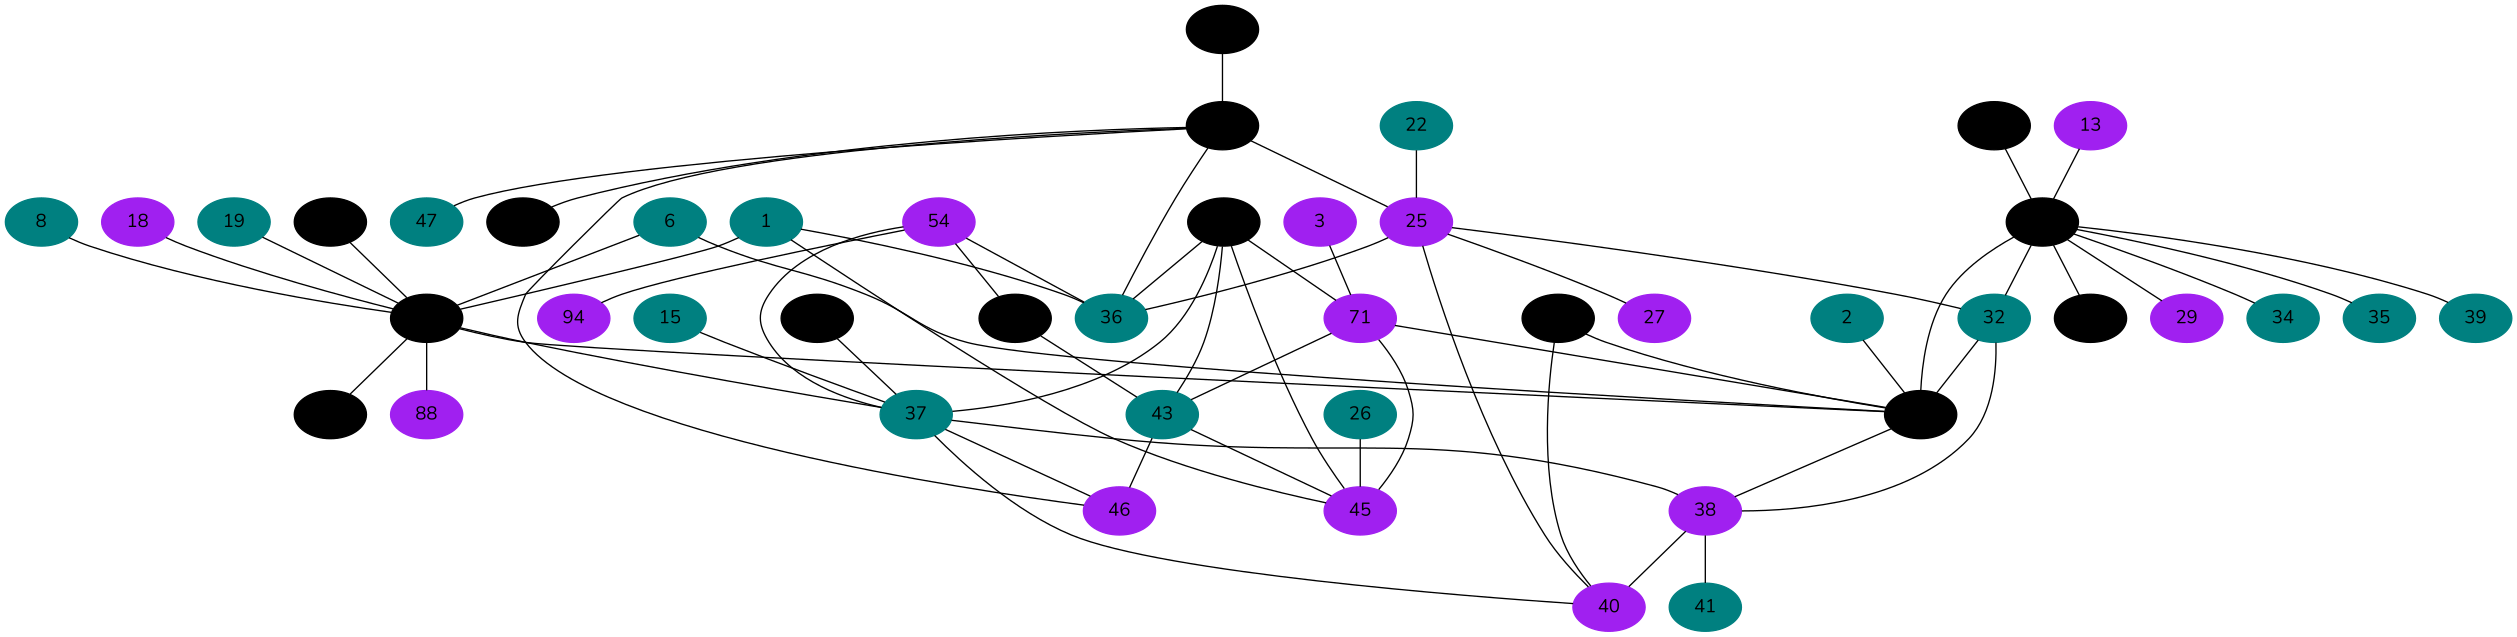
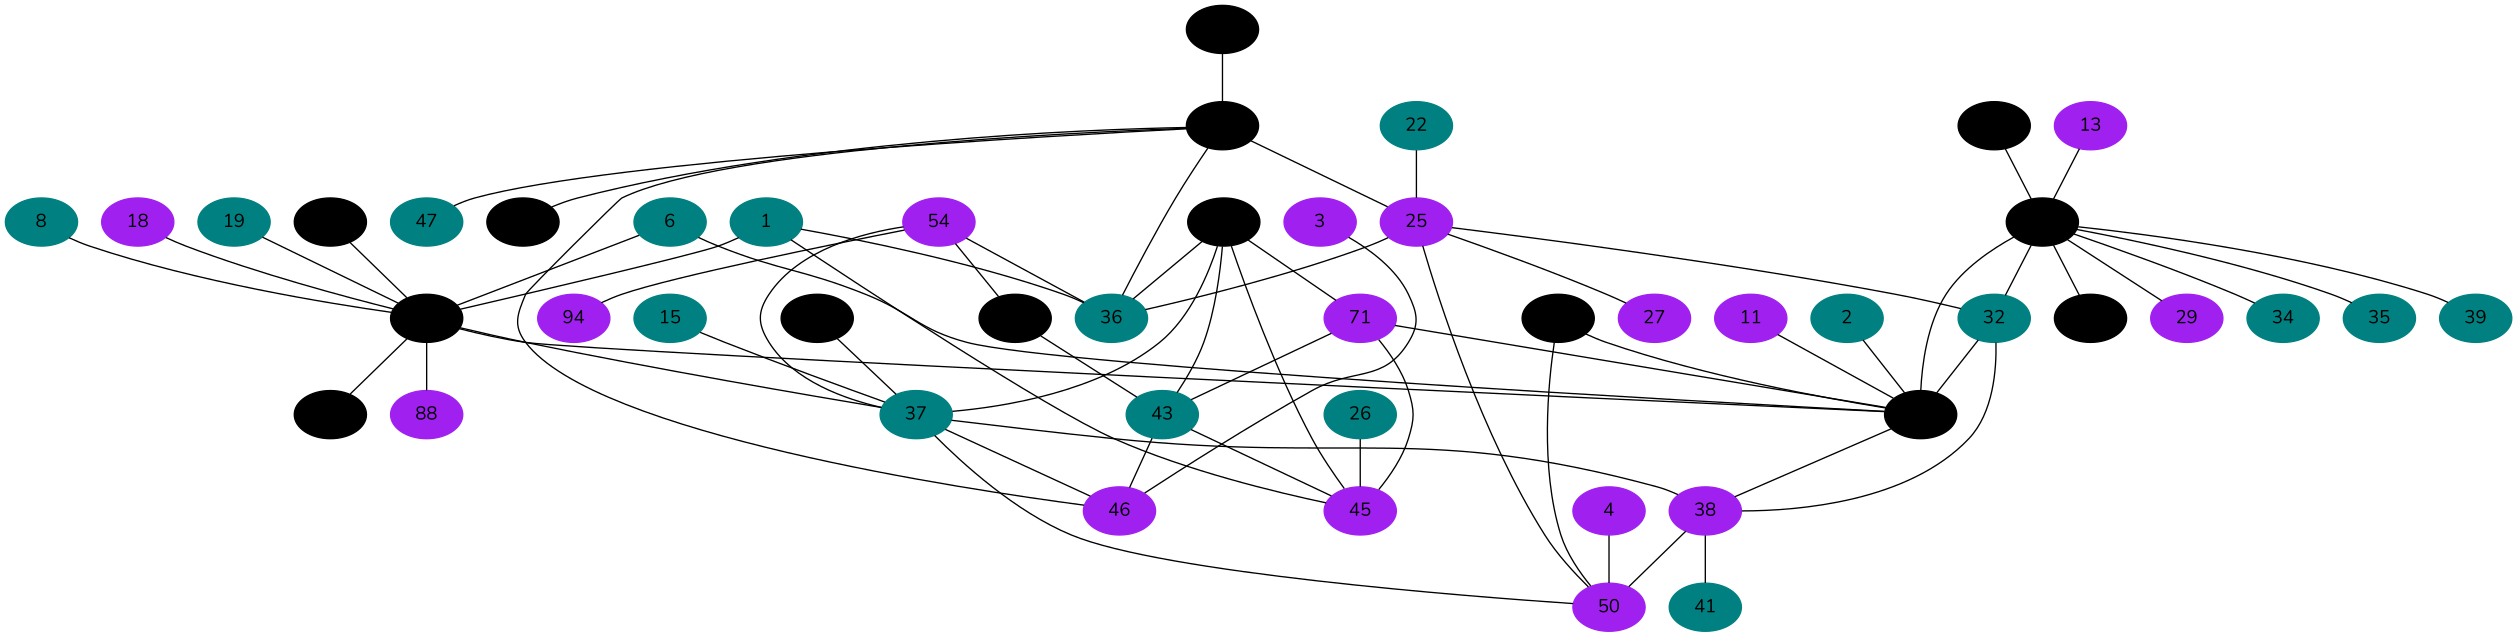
edge "3" -- "71": now "3" -- "46"
node "11": added
node "4": added
node "40": label "40" -> "50"
